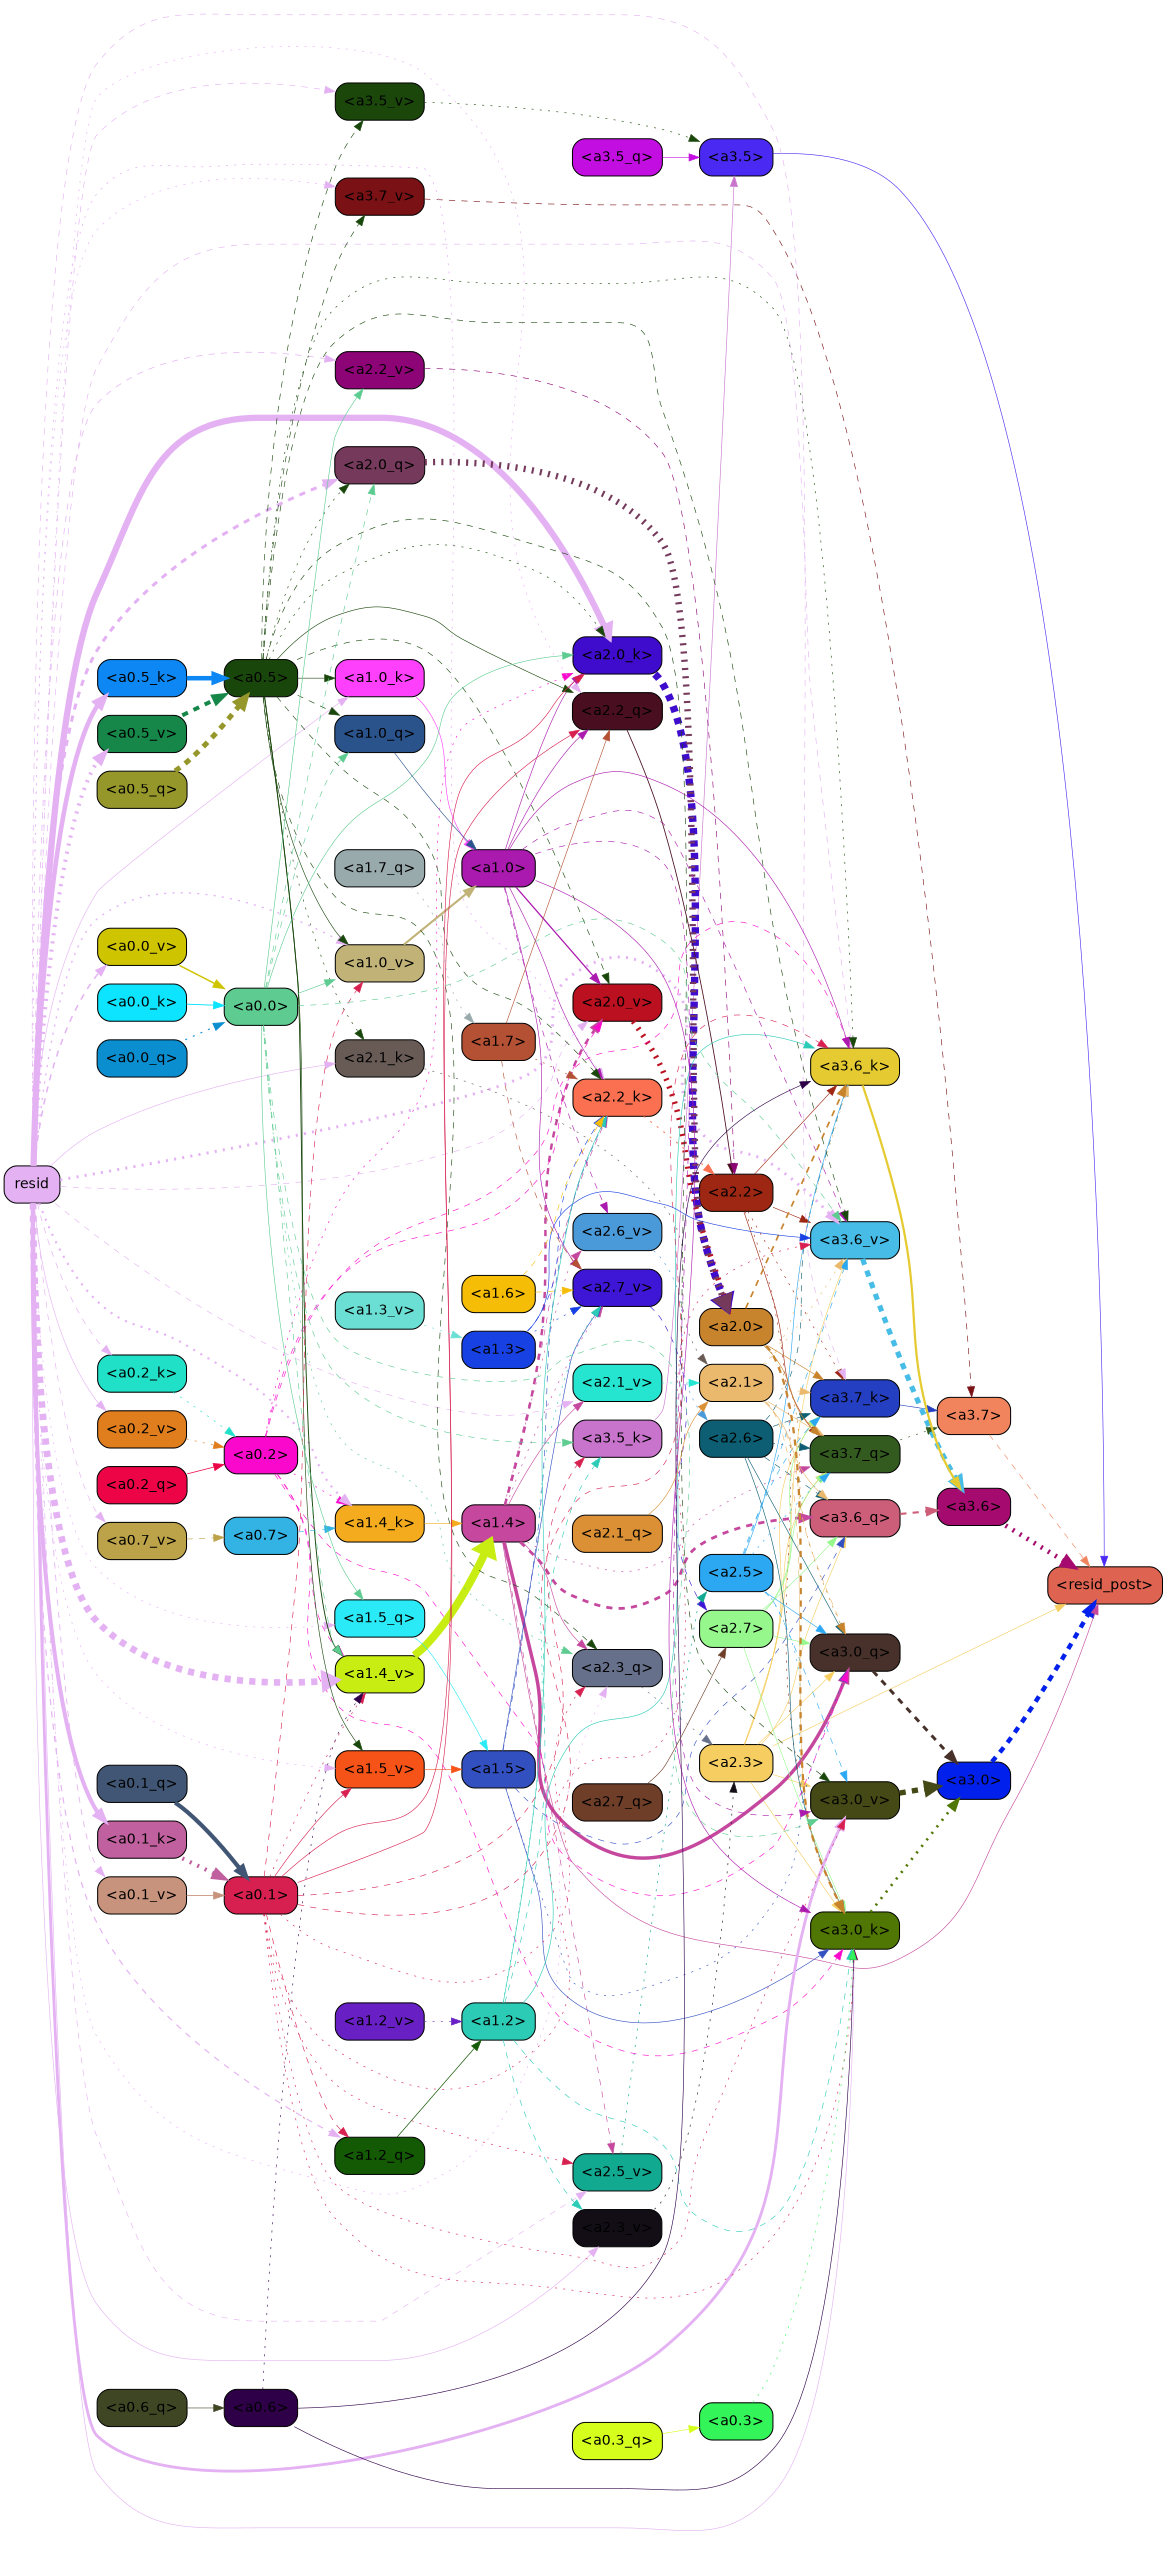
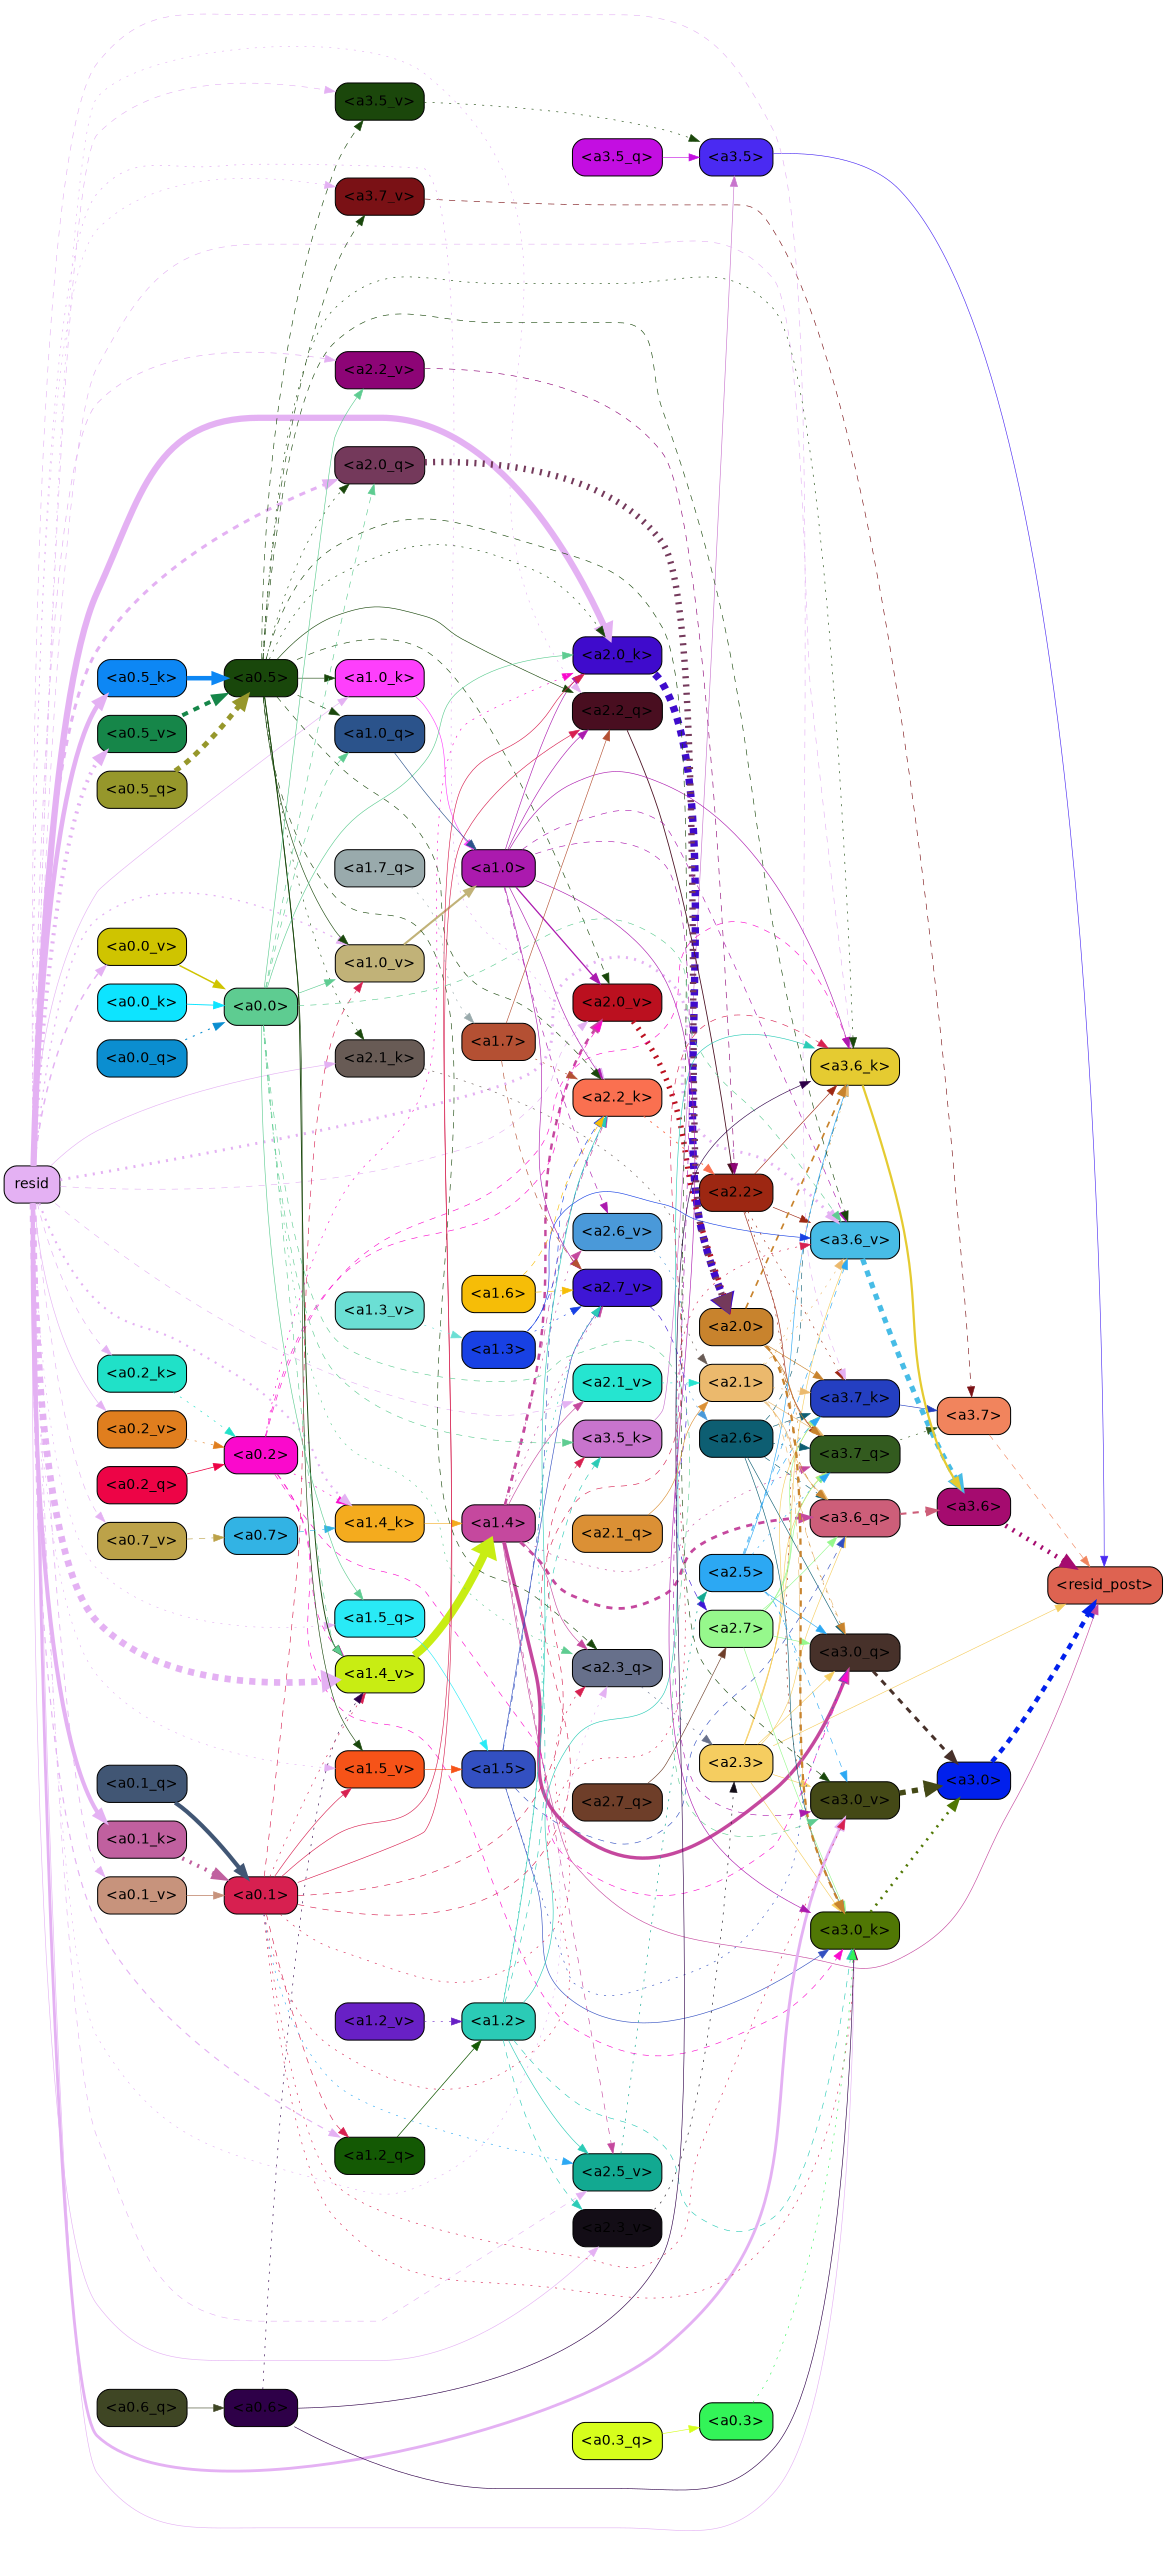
edge "<a2.0>" -> "<a3.6_q>": added
edge "<a1.2>" -> "<a2.5_v>": added
edge "<a0.1>" -> "<a2.5_v>": color #d72050 -> #2ca8f3
